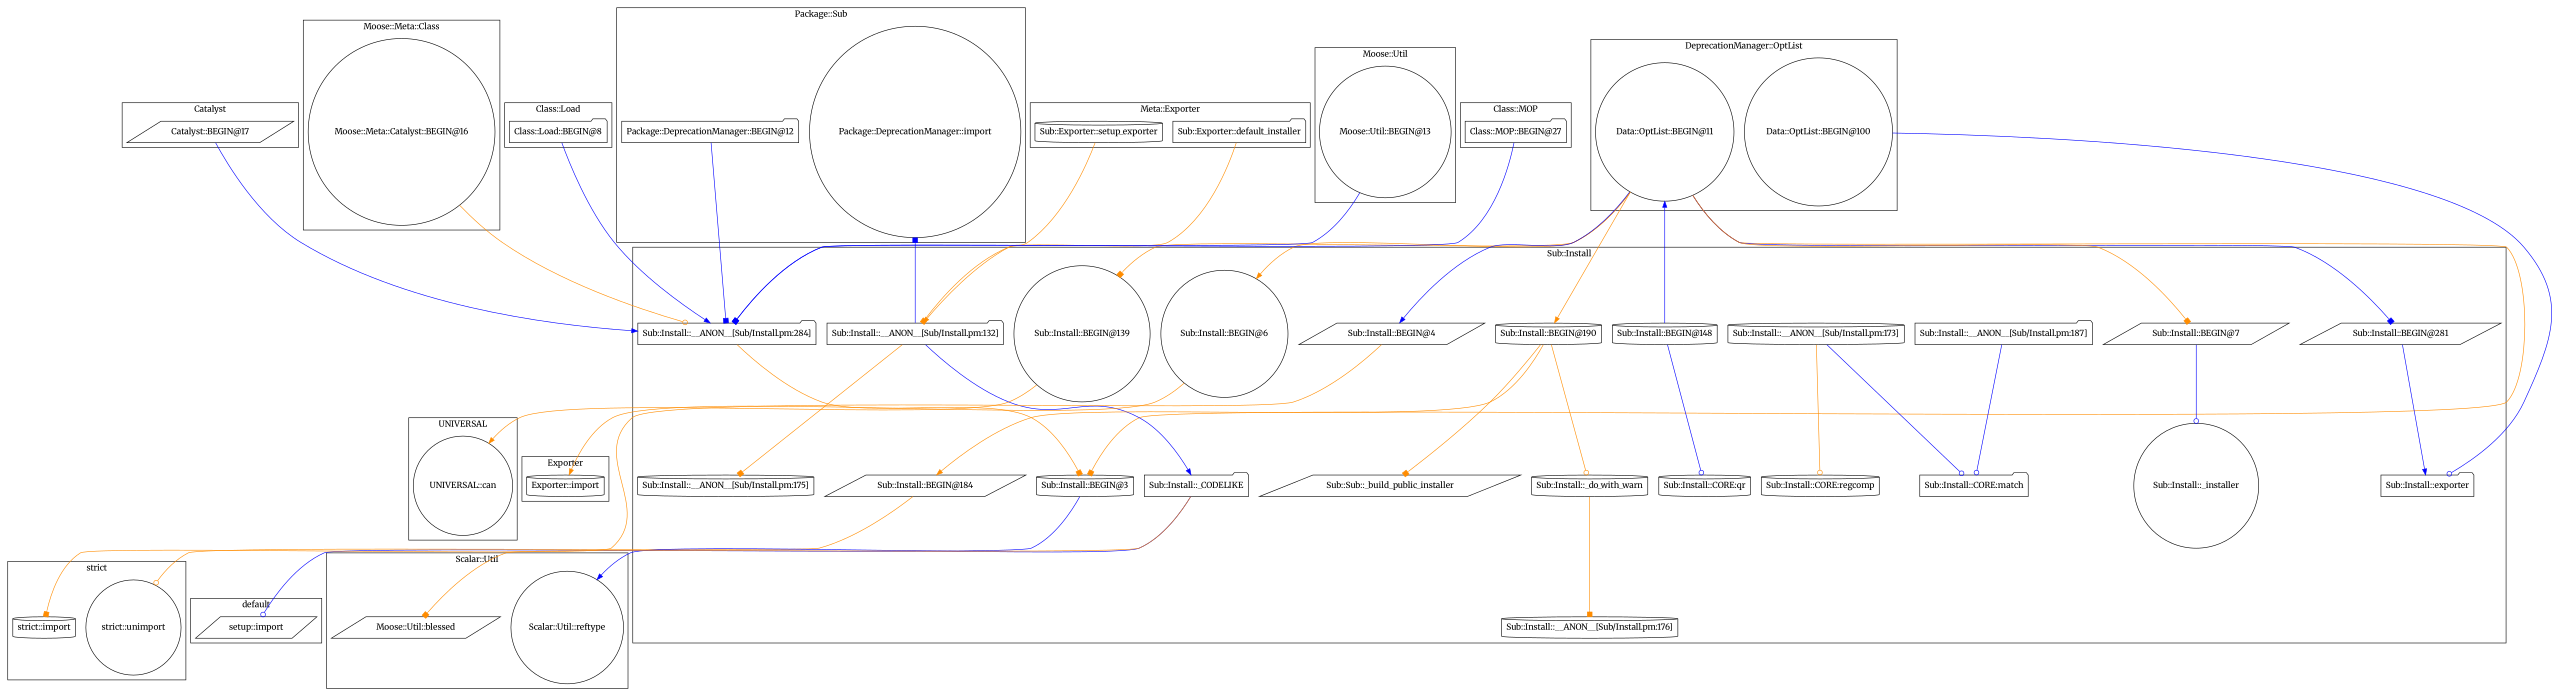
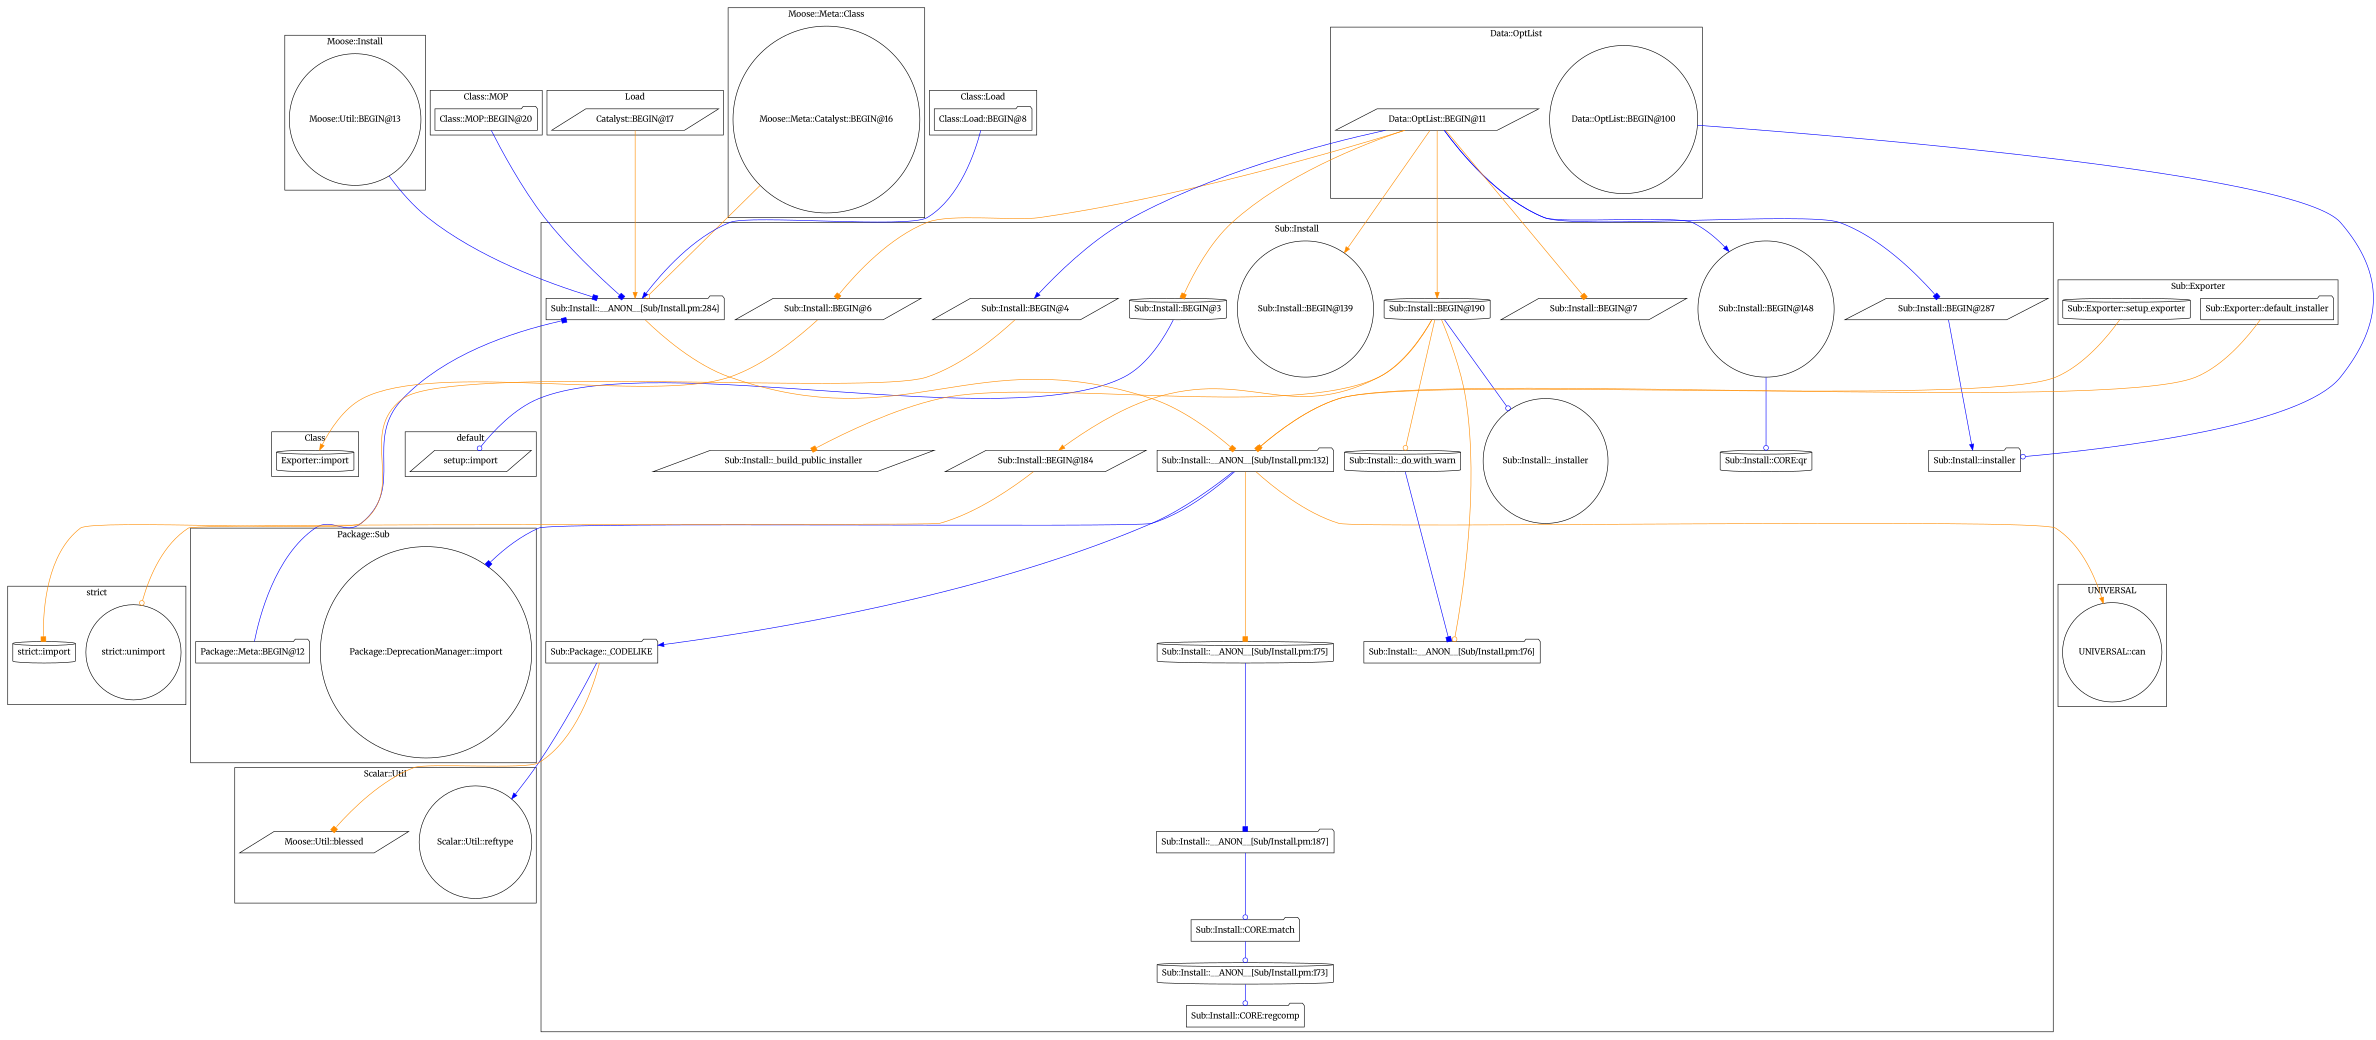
cluster "DeprecationManager::OptList": label "DeprecationManager::OptList" -> "Data::OptList"
cluster "Moose::Util": label "Moose::Util" -> "Moose::Install"
cluster "Catalyst": label "Catalyst" -> "Load"
cluster "Meta::Exporter": label "Meta::Exporter" -> "Sub::Exporter"
node "Package::DeprecationManager::BEGIN@12": label "Package::DeprecationManager::BEGIN@12" -> "Package::Meta::BEGIN@12"
node "Class::MOP::BEGIN@27": label "Class::MOP::BEGIN@27" -> "Class::MOP::BEGIN@20"
node "Data::OptList::BEGIN@11": shape circle -> parallelogram
edge "Data::OptList::BEGIN@11" -> "Sub::Install::BEGIN@139": arrowhead box -> normal
edge "Data::OptList::BEGIN@11" -> "Sub::Install::BEGIN@6": arrowhead normal -> box
edge "Sub::Install::BEGIN@148" -> "Data::OptList::BEGIN@11": reversed
edge "Catalyst::BEGIN@17" -> "Sub::Install::__ANON__[Sub/Install.pm:284]": color blue -> darkorange
node "Sub::Install::BEGIN@6": shape circle -> parallelogram
node "Sub::Install::BEGIN@148": shape cylinder -> circle
node "Sub::Install::BEGIN@281": label "Sub::Install::BEGIN@281" -> "Sub::Install::BEGIN@287"
edge "Sub::Install::BEGIN@7" -> "Sub::Install::_installer": now "Sub::Install::BEGIN@190" -> "Sub::Install::_installer"
edge "Sub::Install::__ANON__[Sub/Install.pm:284]" -> "Sub::Install::BEGIN@3": now "Sub::Install::__ANON__[Sub/Install.pm:284]" -> "Sub::Install::__ANON__[Sub/Install.pm:132]"
edge "Sub::Install::__ANON__[Sub/Install.pm:173]" -> "Sub::Install::CORE:regcomp": color darkorange -> blue
edge "Sub::Install::BEGIN@139" -> "UNIVERSAL::can": now "Sub::Install::__ANON__[Sub/Install.pm:132]" -> "UNIVERSAL::can"
edge "Sub::Install::__ANON__[Sub/Install.pm:173]" -> "Sub::Install::CORE:match": reversed
cluster "Exporter": label "Exporter" -> "Class"
edge "Sub::Install::BEGIN@190" -> "Sub::Install::__ANON__[Sub/Install.pm:176]": added
node "Sub::Install::_CODELIKE": label "Sub::Install::_CODELIKE" -> "Sub::Package::_CODELIKE"
node "Sub::Sub::_build_public_installer": label "Sub::Sub::_build_public_installer" -> "Sub::Install::_build_public_installer"
node "Sub::Install::CORE:regcomp": shape cylinder -> folder
node "Sub::Install::exporter": label "Sub::Install::exporter" -> "Sub::Install::installer"
edge "Sub::Install::_do_with_warn" -> "Sub::Install::__ANON__[Sub/Install.pm:176]": color darkorange -> blue
node "Sub::Install::__ANON__[Sub/Install.pm:176]": shape cylinder -> folder
edge "Sub::Install::__ANON__[Sub/Install.pm:175]" -> "Sub::Install::__ANON__[Sub/Install.pm:187]": added
